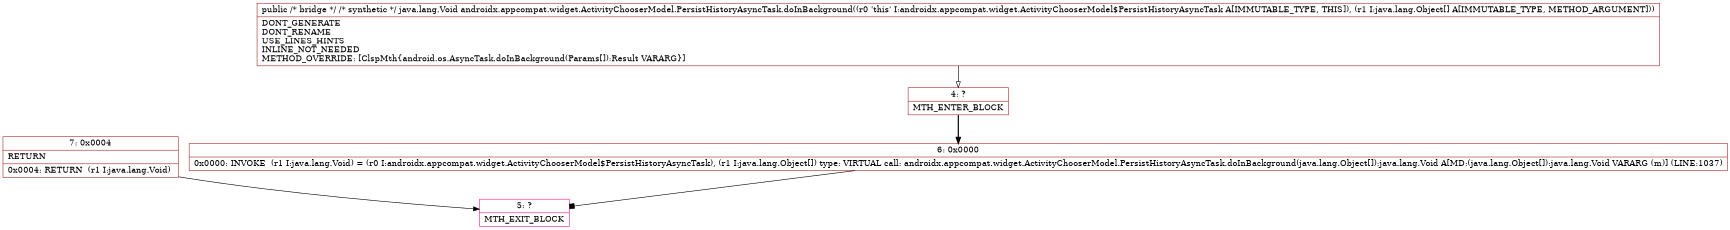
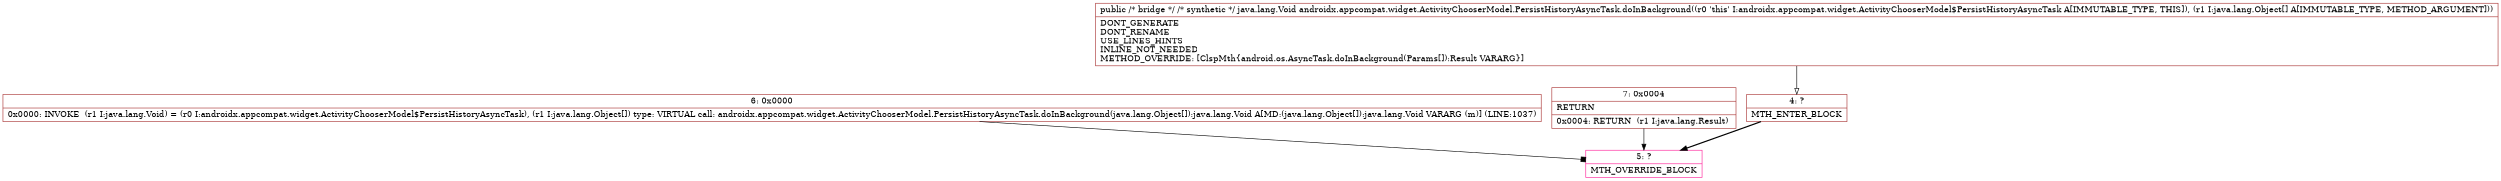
edge "4: ?" -> "6: 0x0000": now "4: ?" -> "5: ?"
node "7: 0x0004": text "0x0004: RETURN  (r1 I:java.lang.Void)" -> "0x0004: RETURN  (r1 I:java.lang.Result)"
node "5: ?": text "MTH_EXIT_BLOCK" -> "MTH_OVERRIDE_BLOCK"
